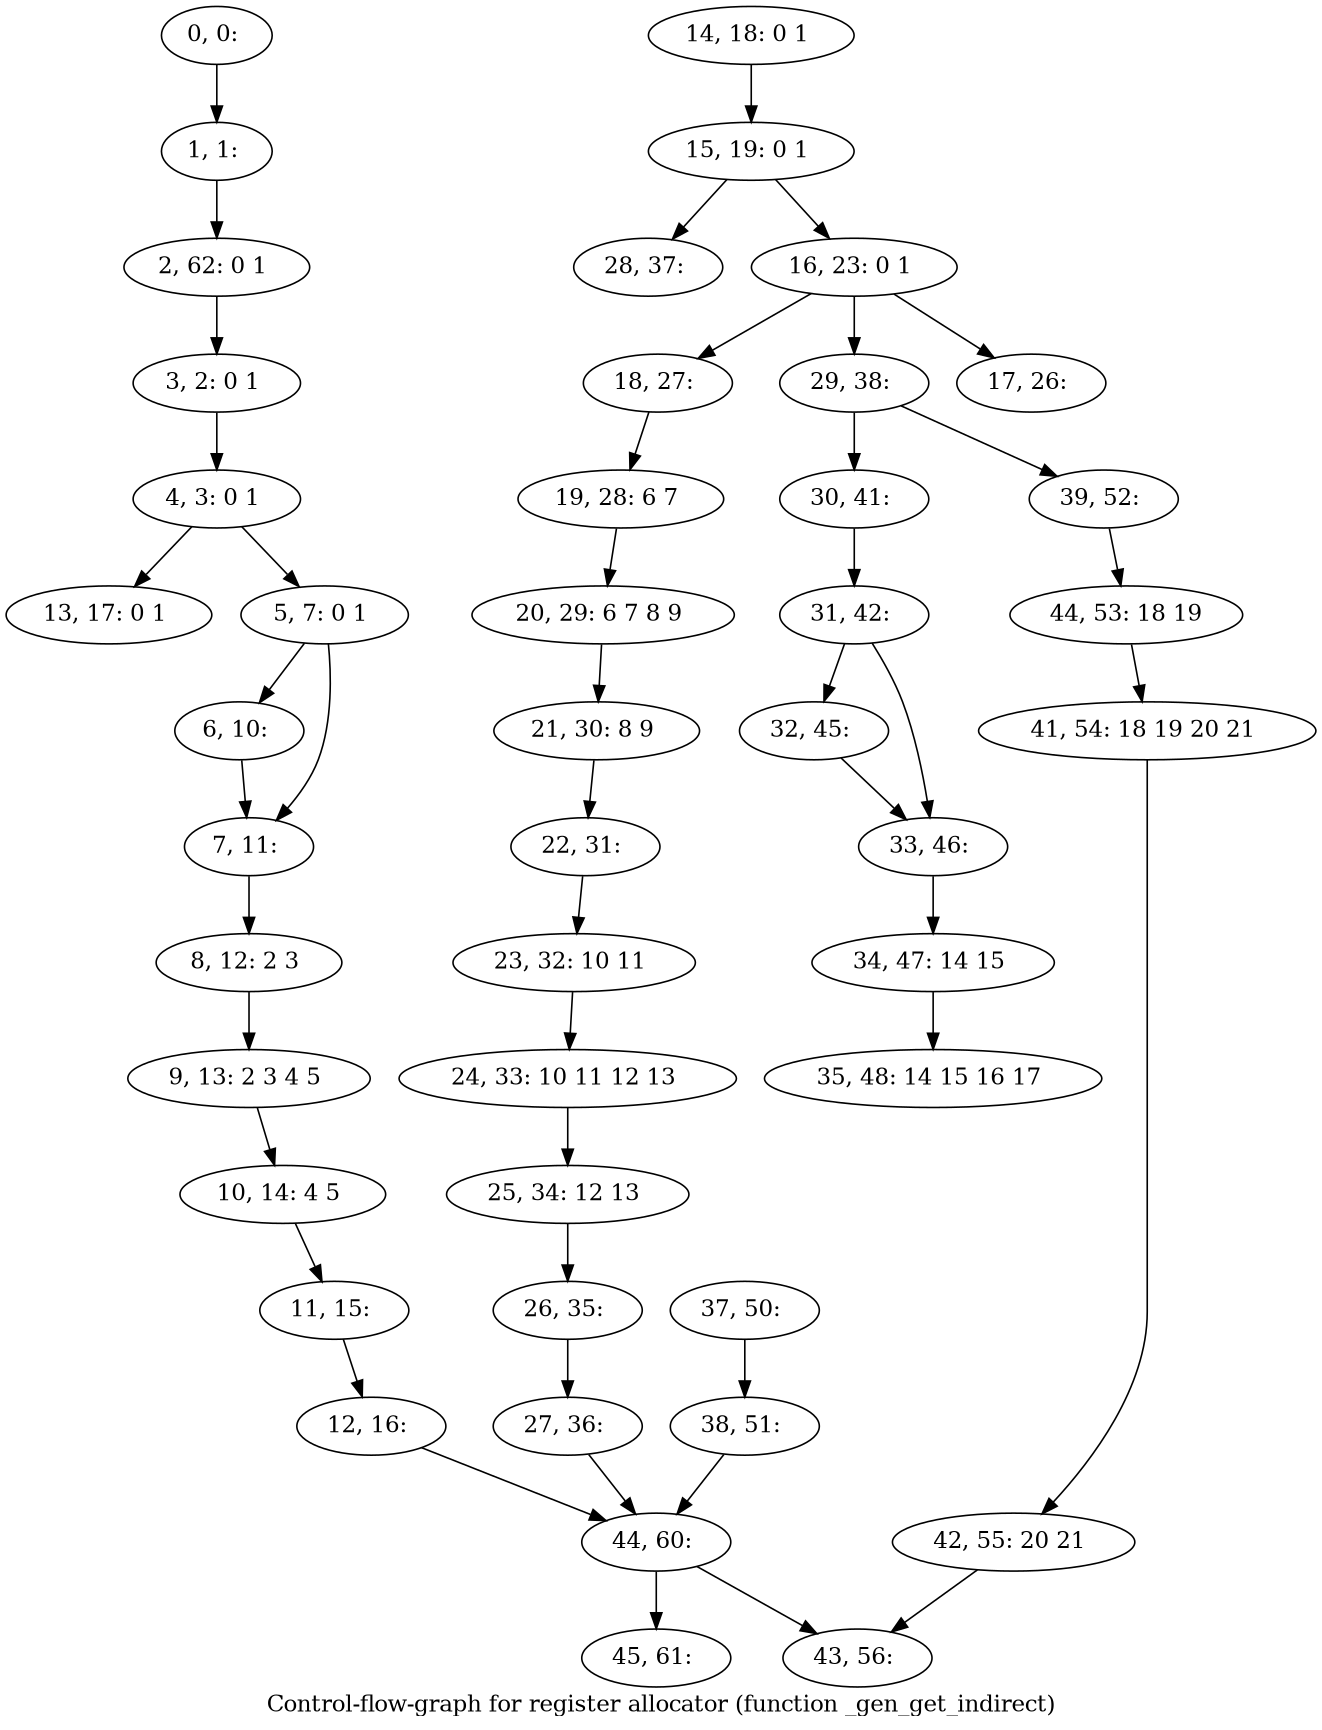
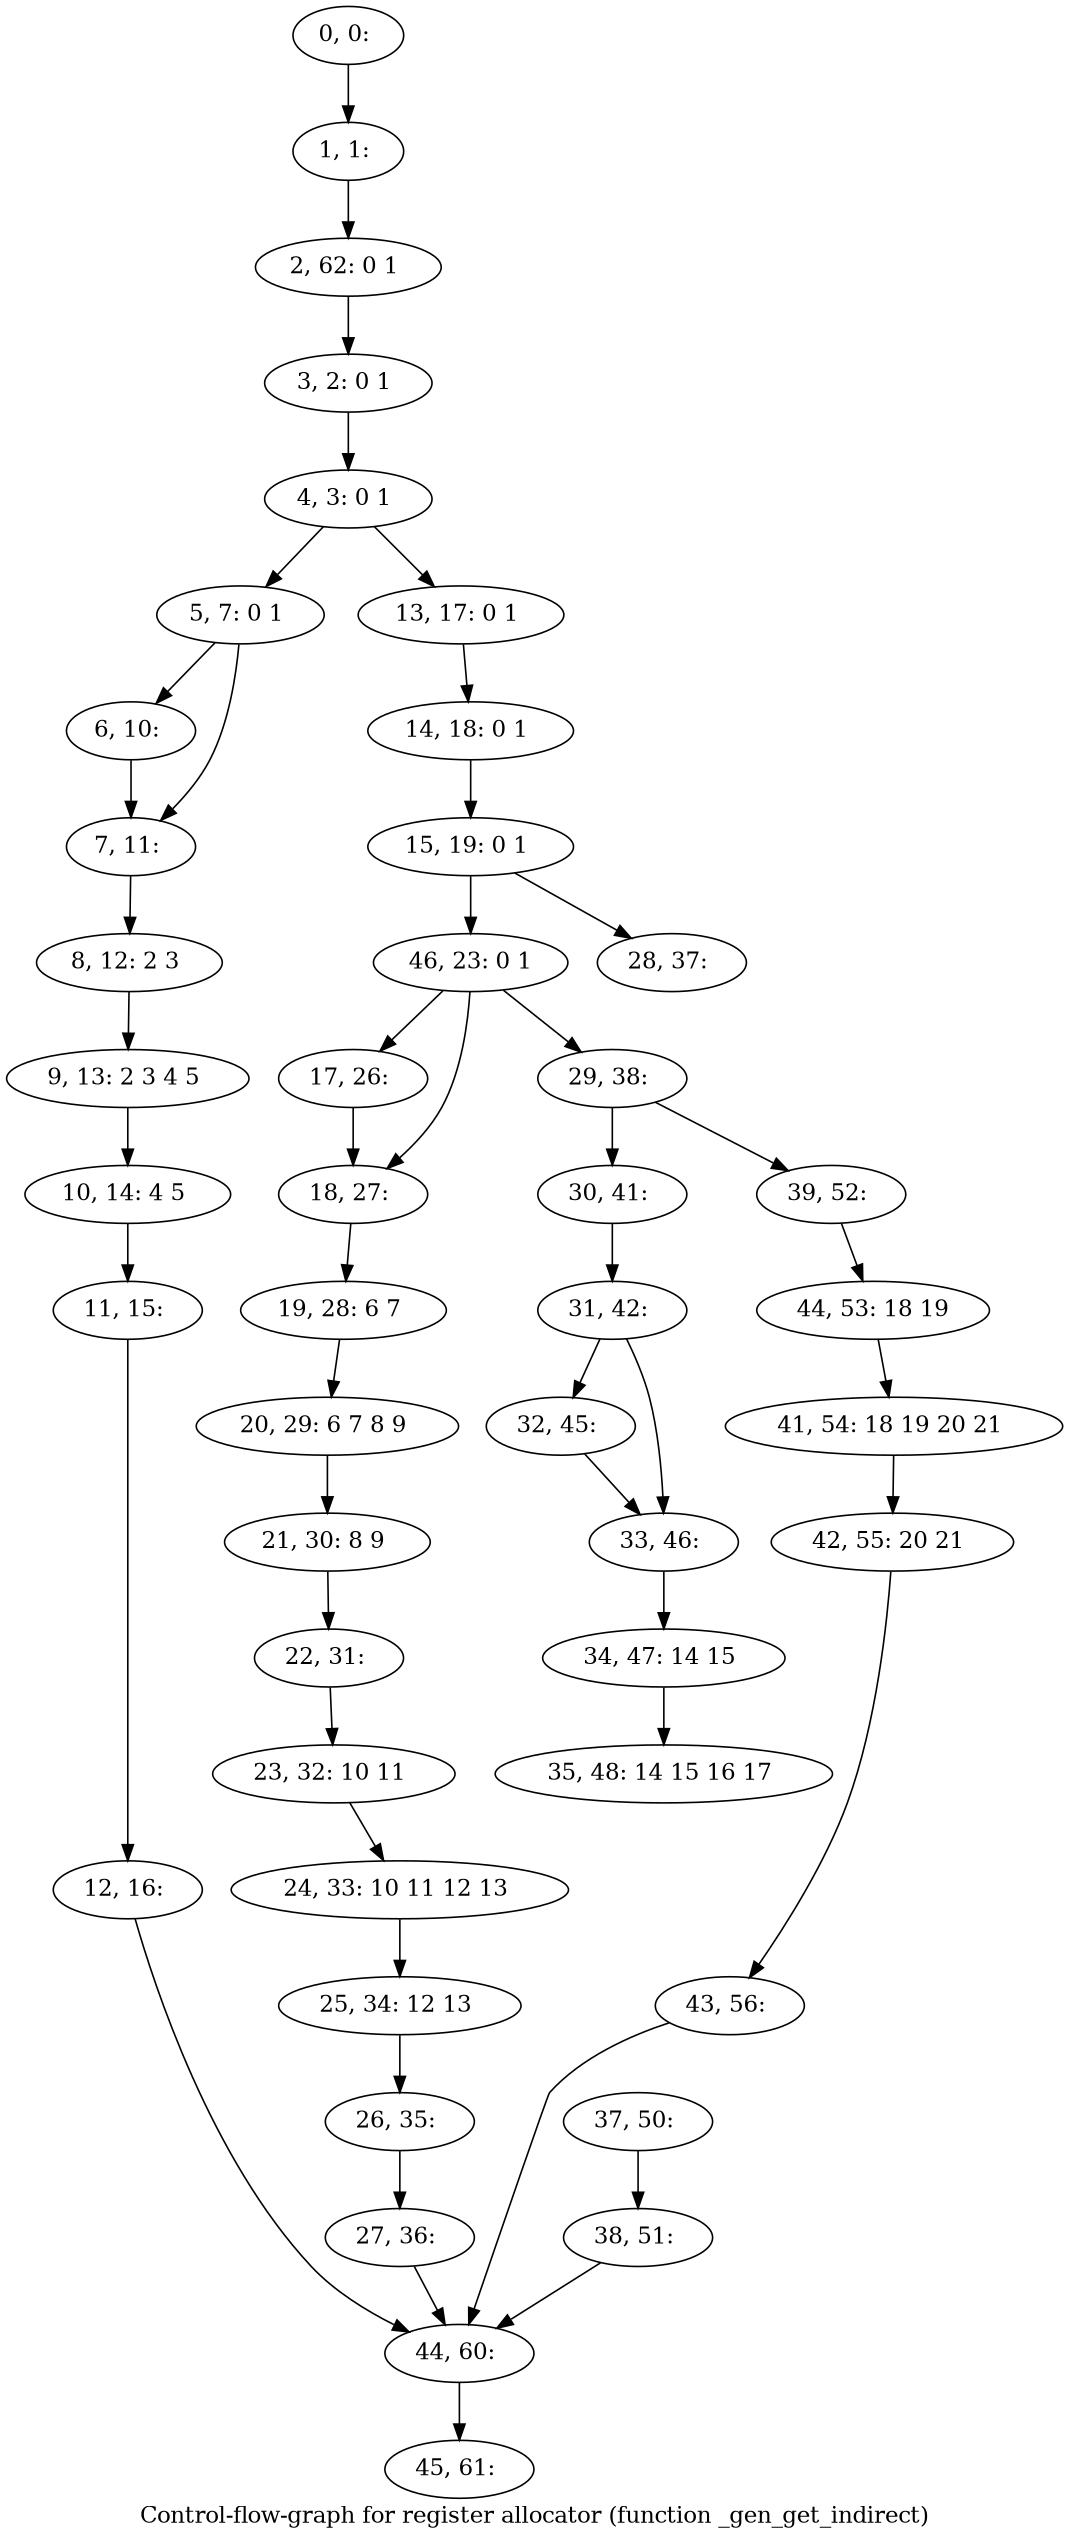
node "16, 23: 0 1": label "16, 23: 0 1" -> "46, 23: 0 1"
edge "13, 17: 0 1" -> "14, 18: 0 1": added
edge "17, 26:" -> "18, 27:": added
edge "44, 60:" -> "43, 56:": reversed
